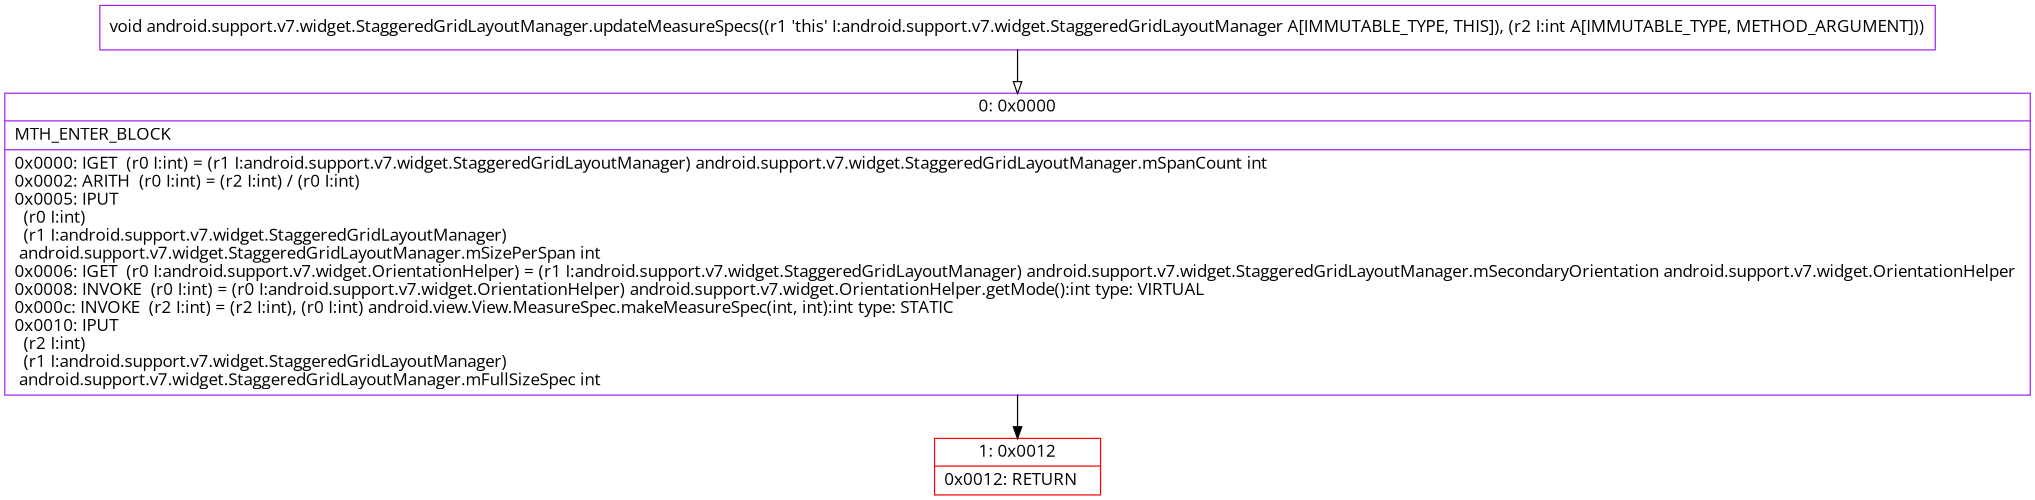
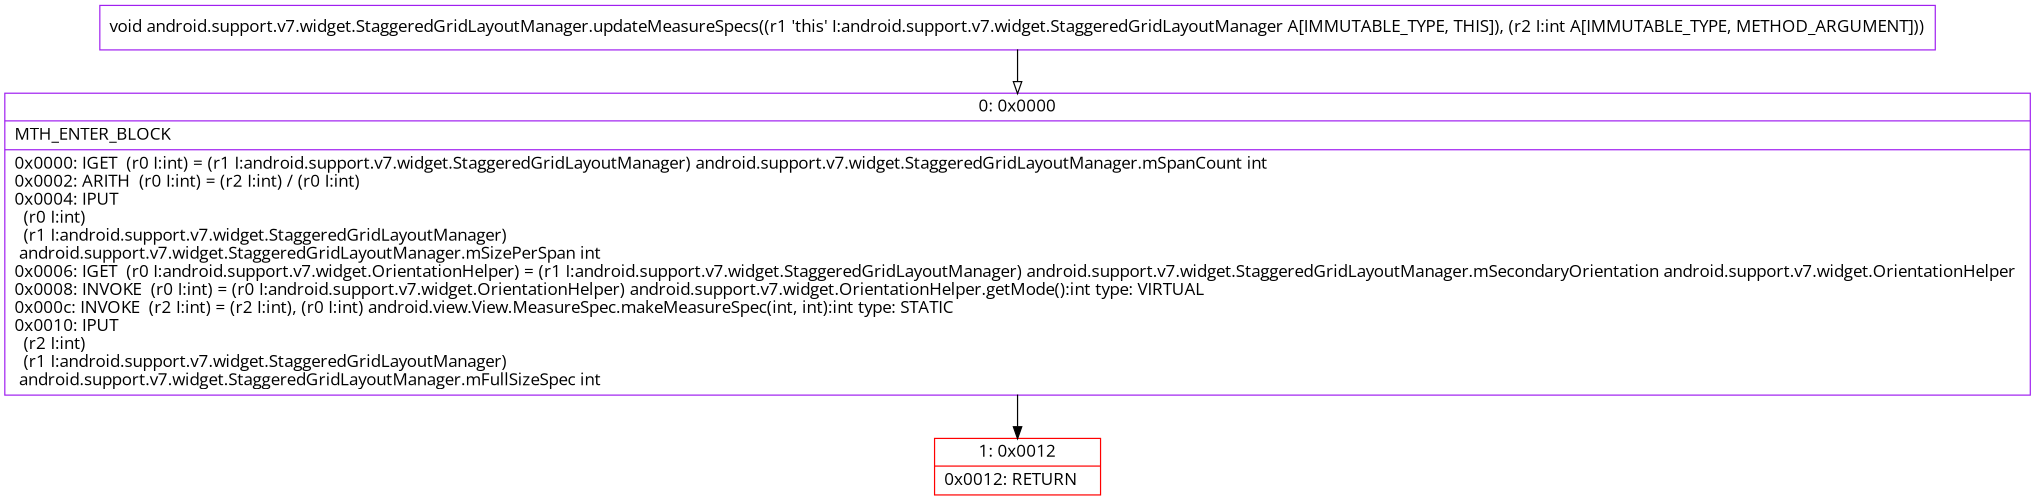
node "0: 0x0000": text "0x0005: IPUT" -> "0x0004: IPUT"
